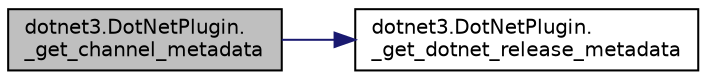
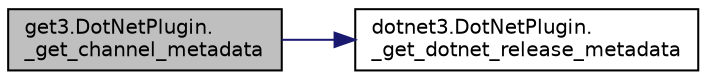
node "dotnet3.DotNetPlugin. _get_channel_metadata": label "dotnet3.DotNetPlugin. _get_channel_metadata" -> "get3.DotNetPlugin. _get_channel_metadata"
